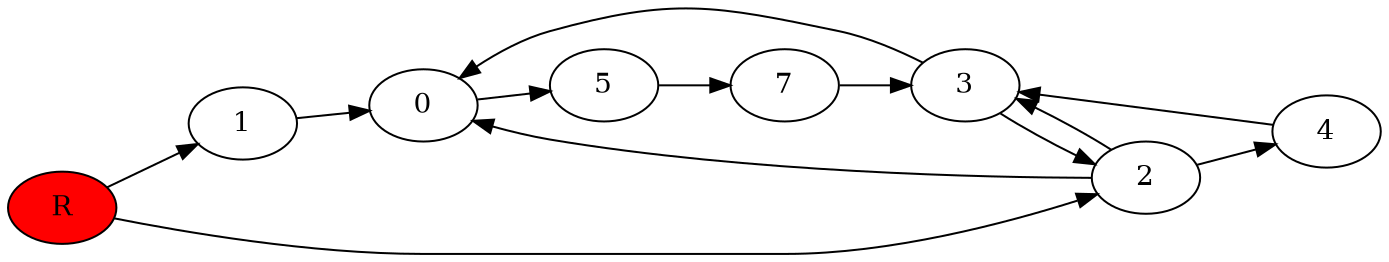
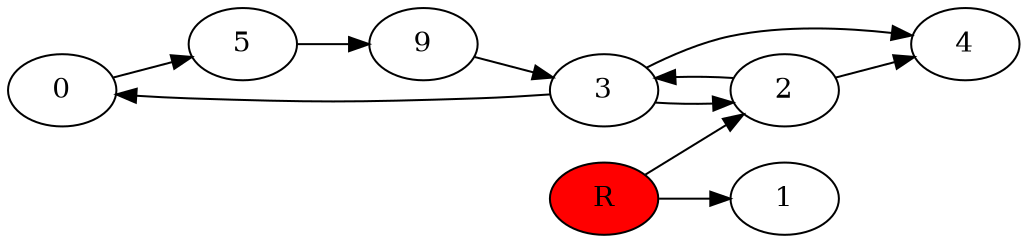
node "7": label "7" -> "9"
edge "4" -> "3": reversed
edge "1" -> "0": removed
edge "2" -> "0": removed
